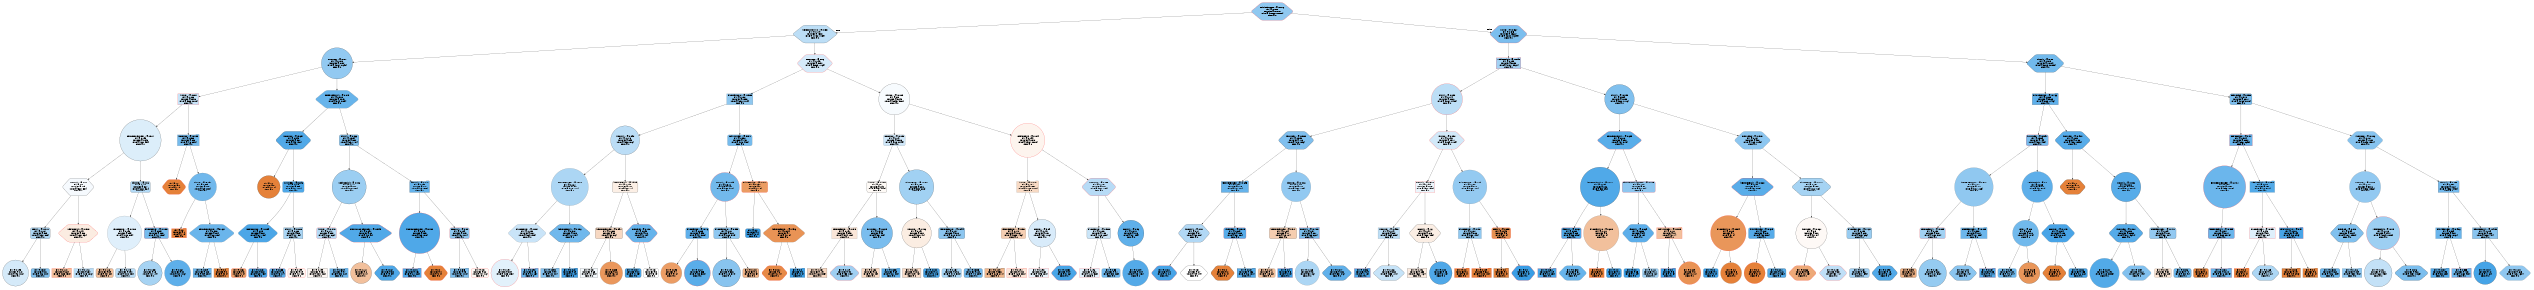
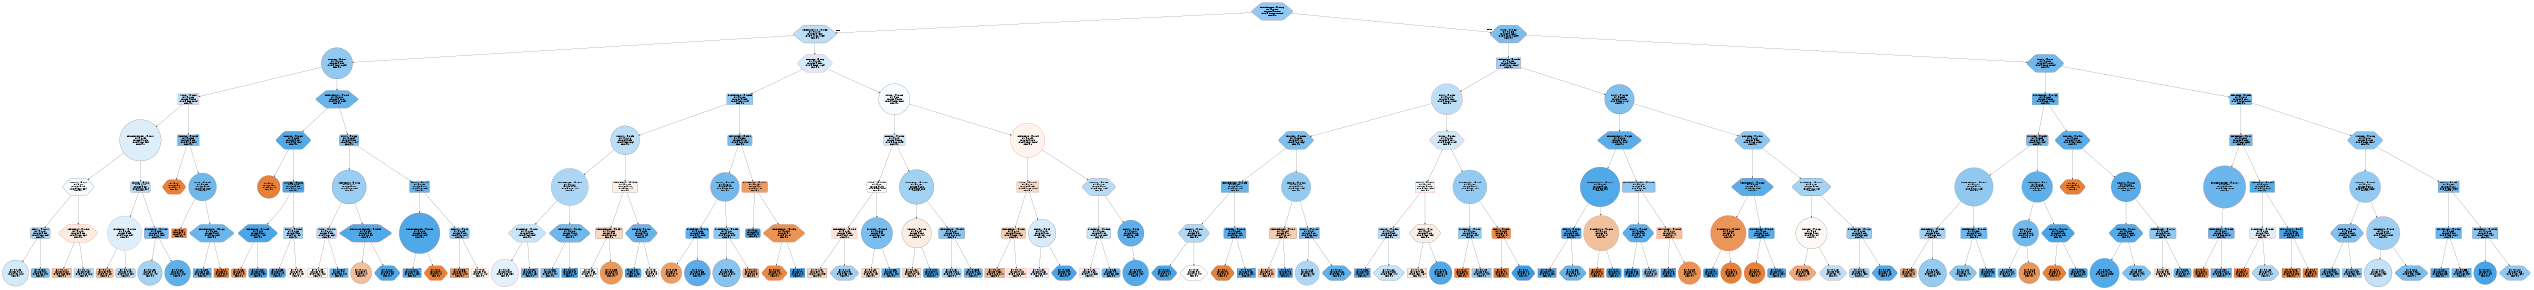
node "gini = 0.375 samples = 93 value = [37, 111] class = 1": fillcolor #7bbeee -> #e9965a
node "gini = 0.117 samples = 11 value = [1, 15] class = 1": label "gini = 0.117 samples = 11 value = [1, 15] class = 1" -> "gini = 0.117 mean = 11 value = [1, 15] class = 1"
node "gini = 0.496 samples = 611 value = [442, 525] glucose = 1": label "gini = 0.496 samples = 611 value = [442, 525] glucose = 1" -> "gini = 0.496 samples = 611 value = [442, 525] class = 1"
node "gini = 0.419 samples = 364 value = [175, 410] class = 1": fillcolor #e58139 -> #8ec7f0
